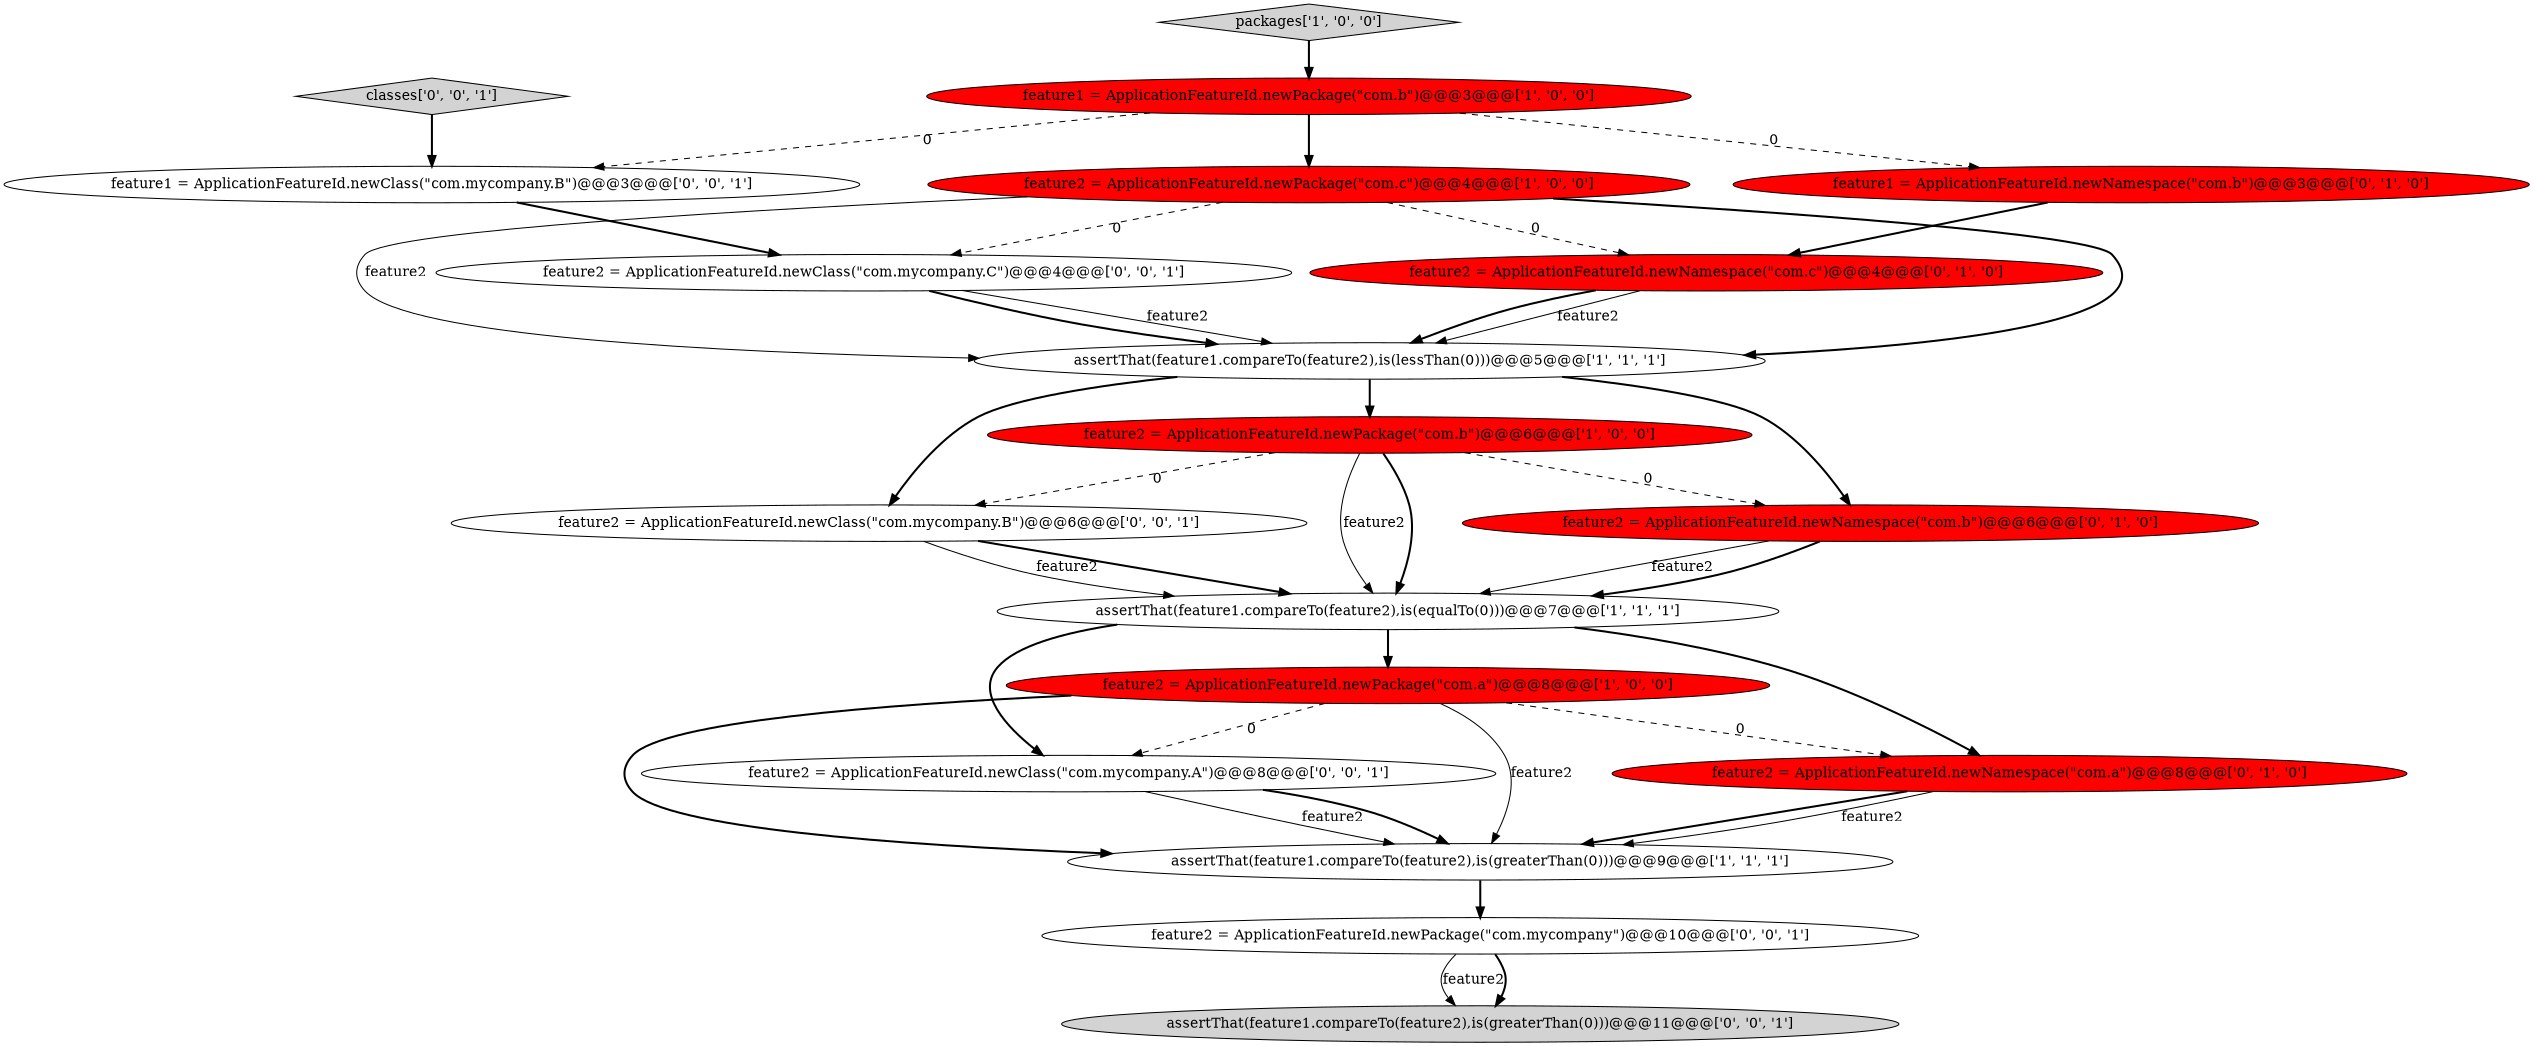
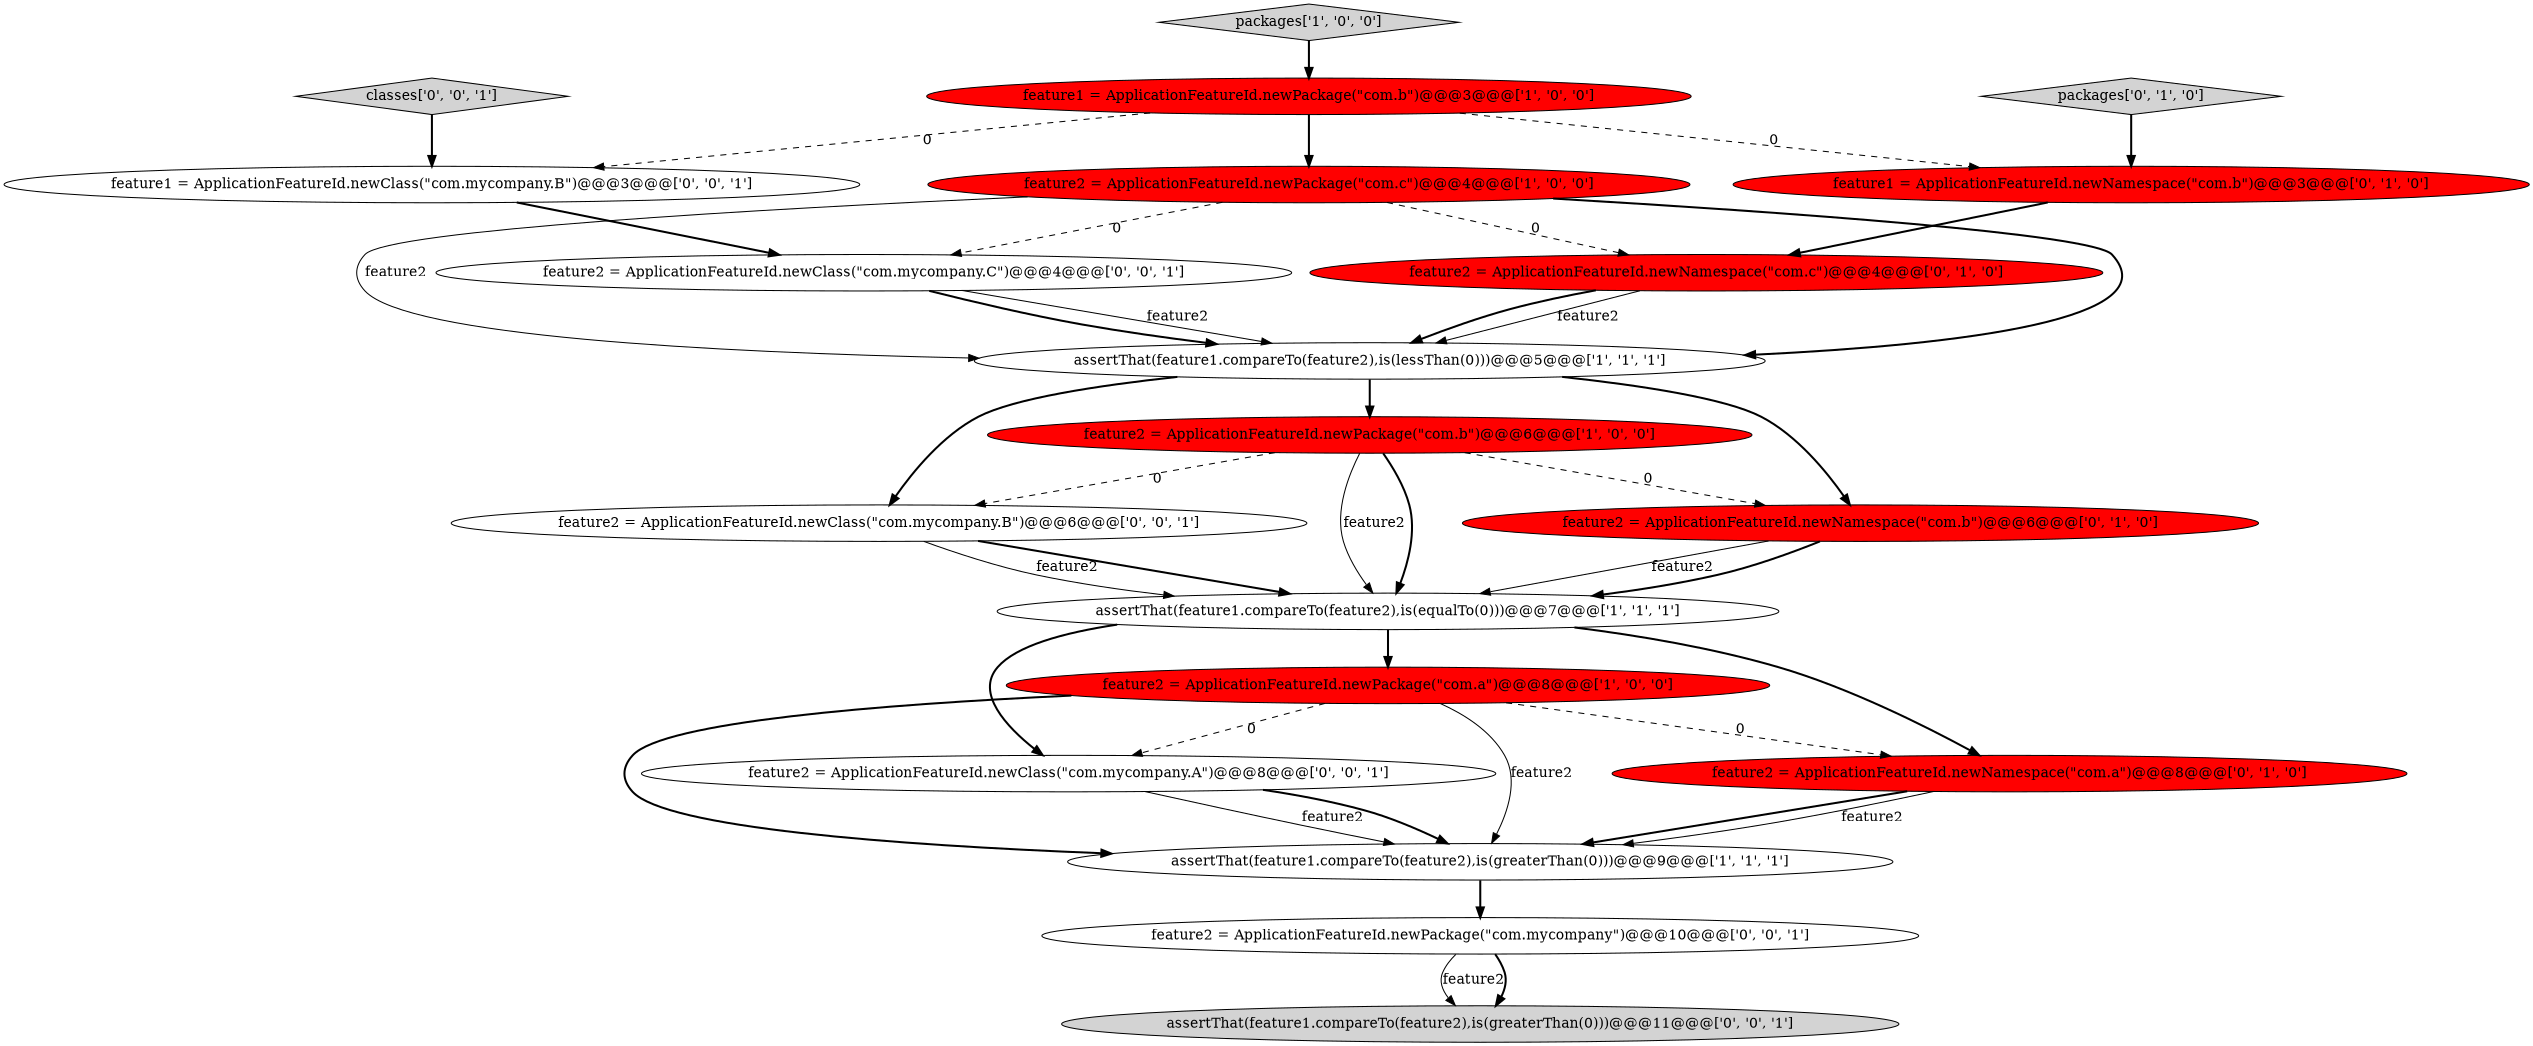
node "packages['0', '1', '0']": added
